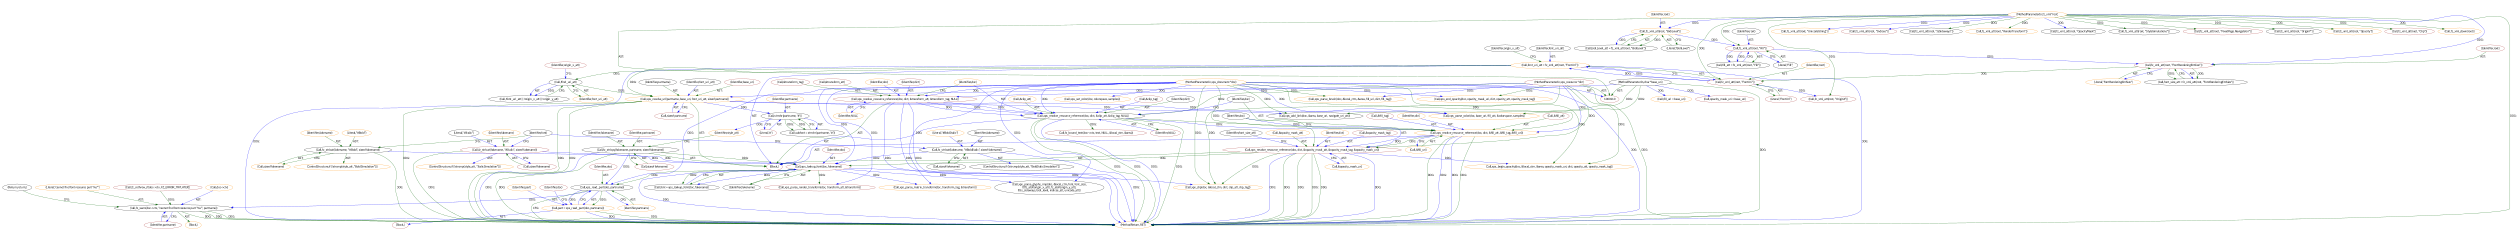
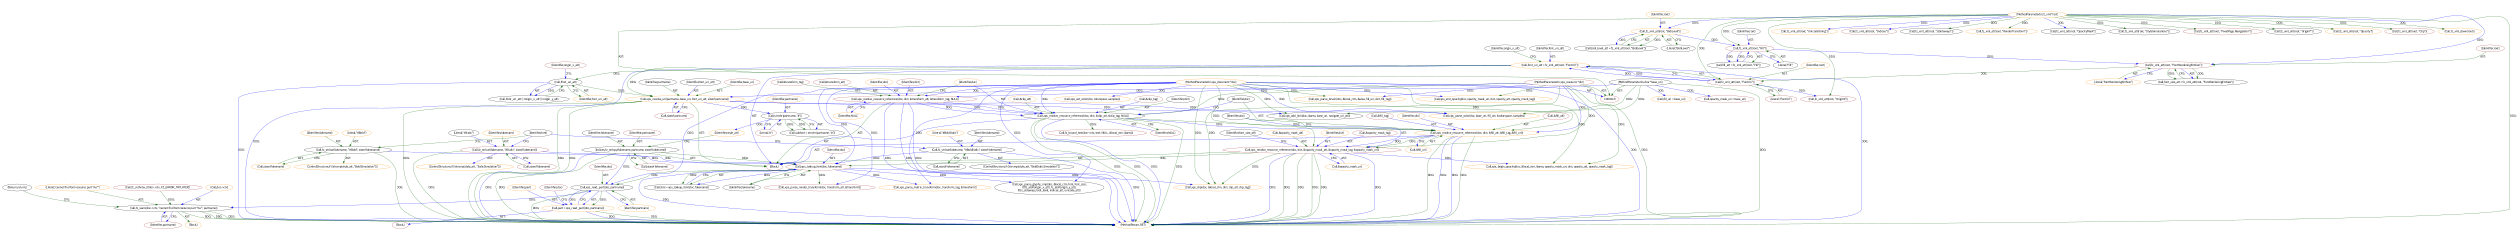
node "(Call,fz_strlcpy(fakename, partname, sizeof fakename))": label "(Call,fz_strlcpy(fakename, partname, sizeof fakename))" -> "(Indices,fz_strlcpy(fakename, partname, sizeof fakename))"
edge "(Call,xps_read_part(doc, partname))" -> "(MethodReturn,RET)": label "CFG: " -> "DDG: "
edge "(Call,!find_uri_att)" -> "(MethodReturn,RET)": added, label "DDG:"
